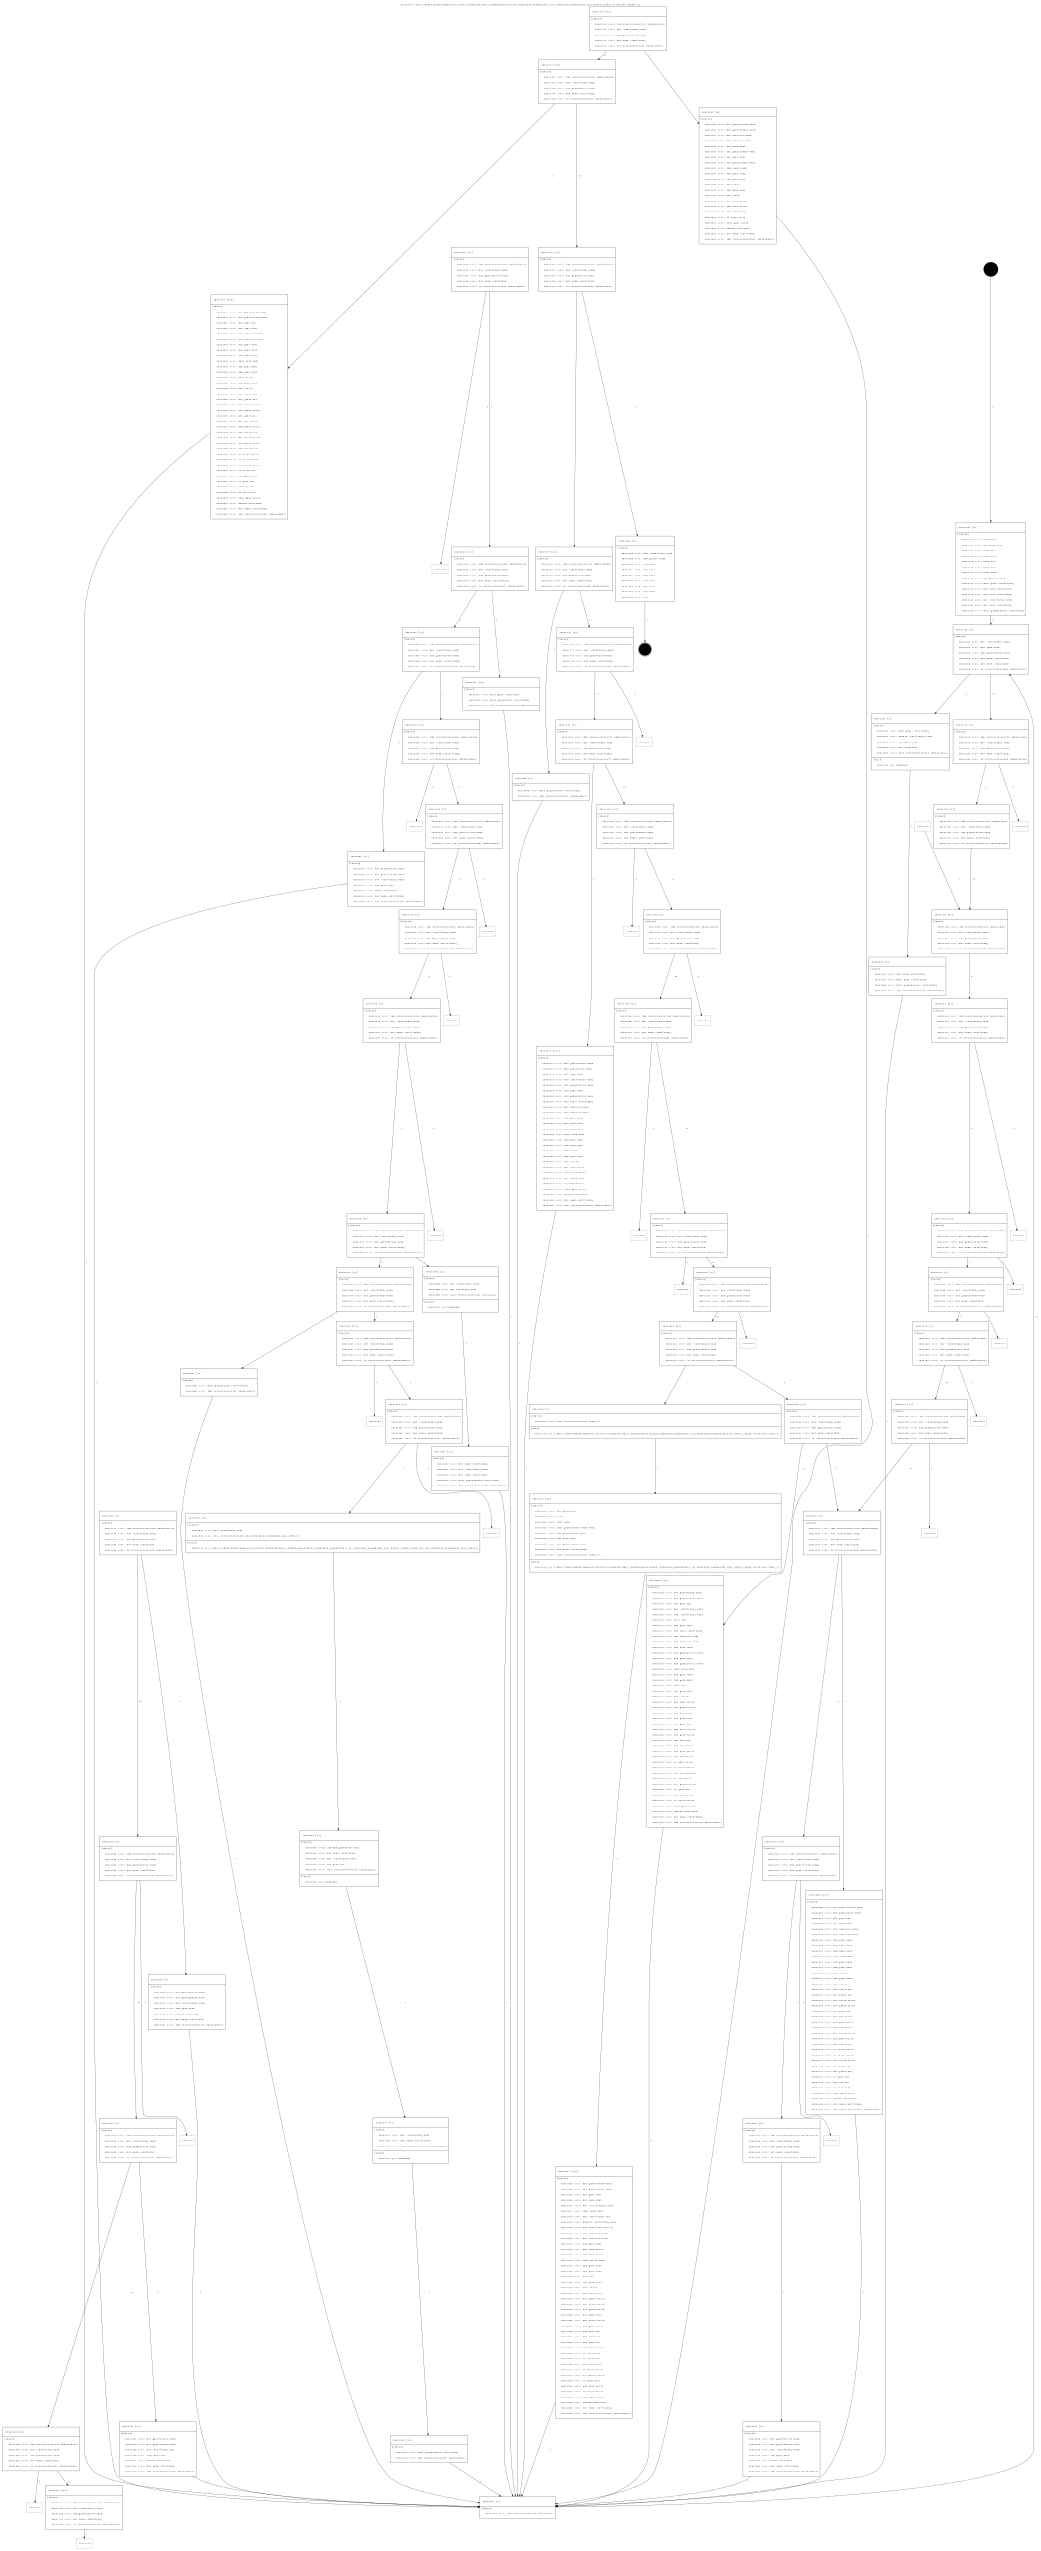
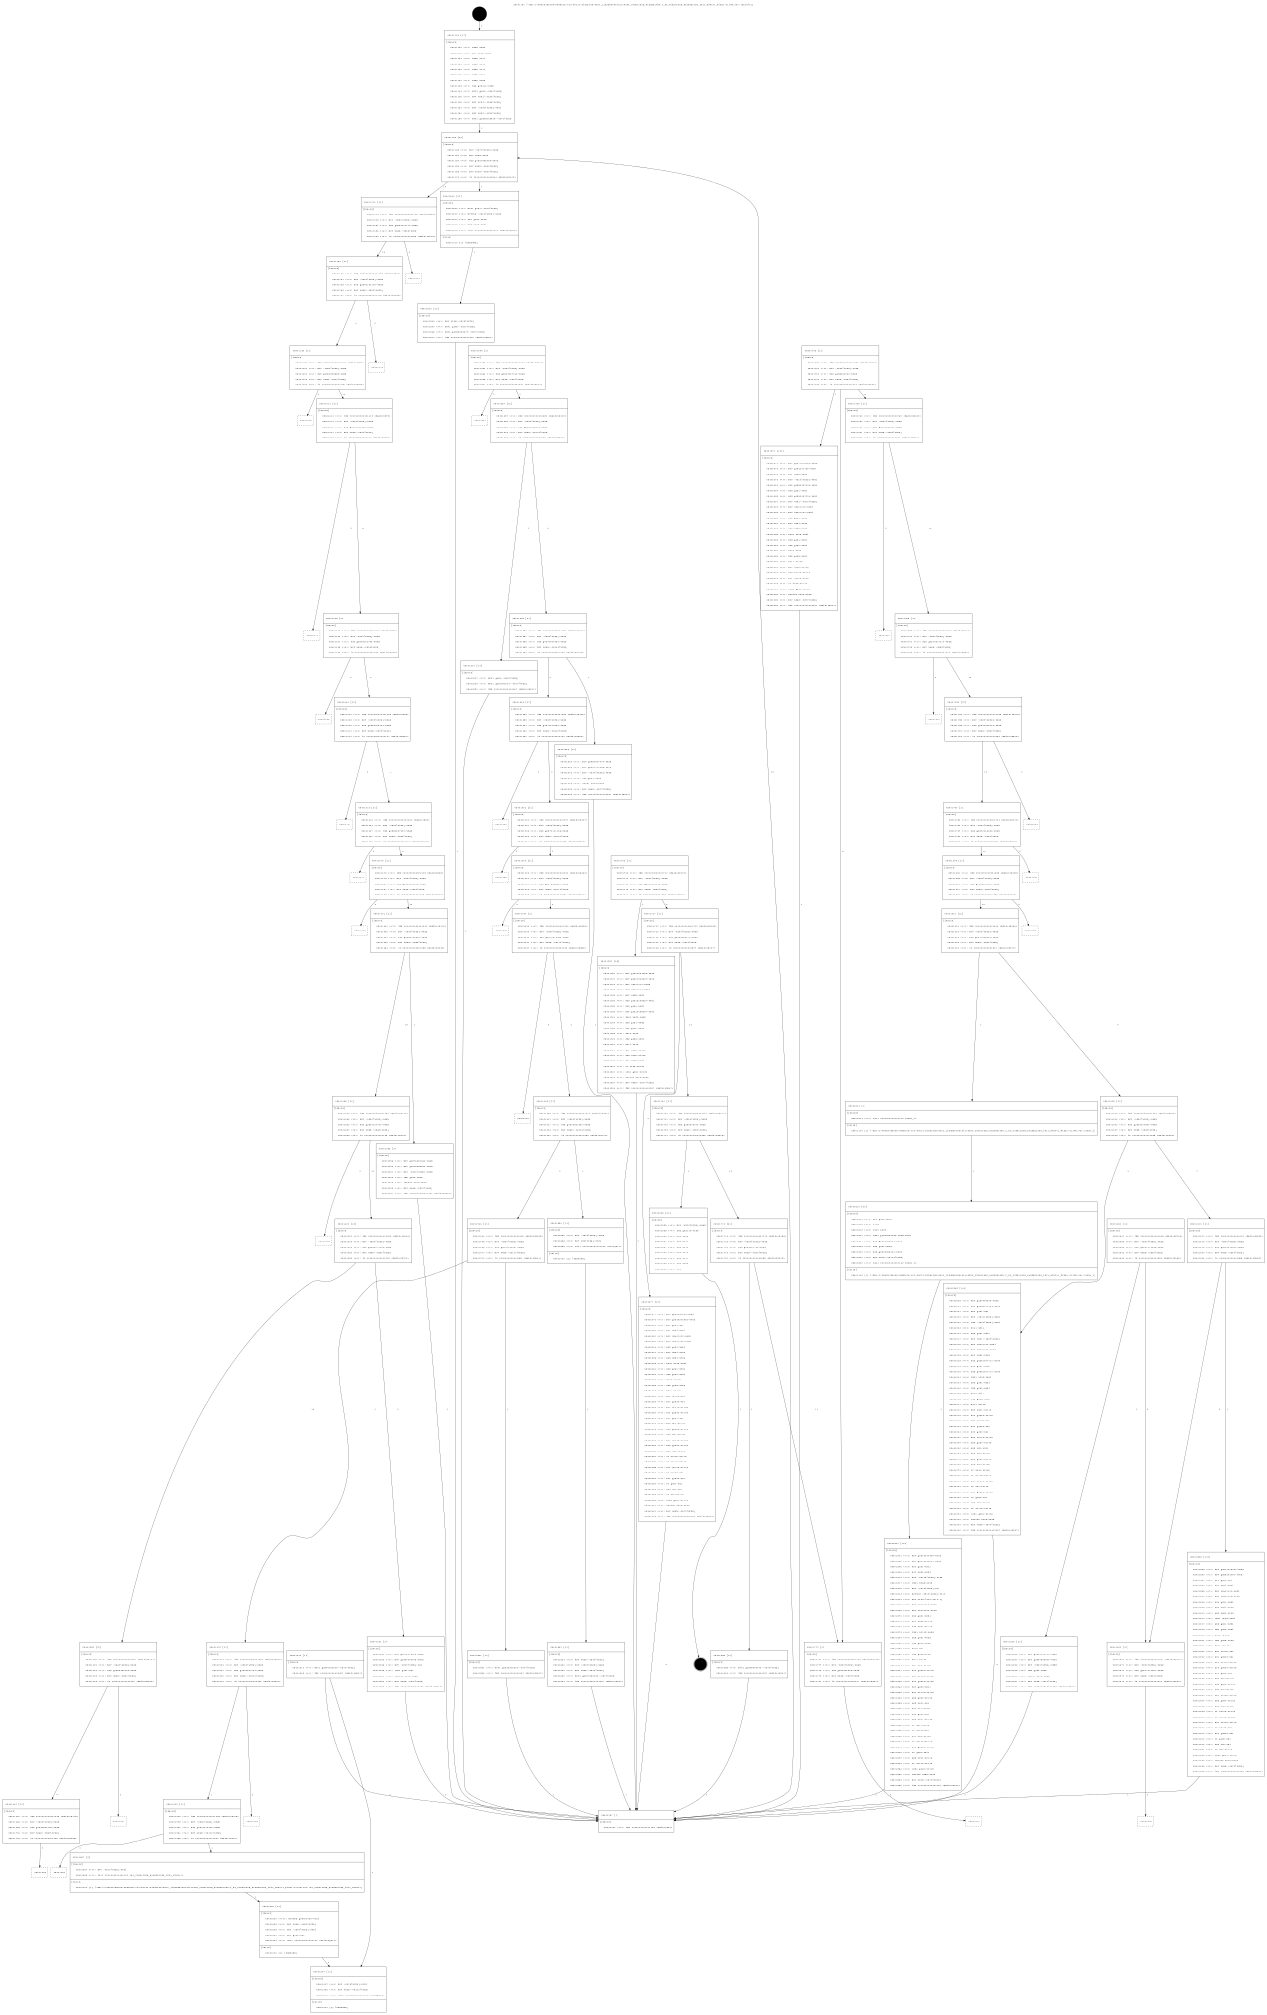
node "0x40225e": added
edge "0x401772 [25]" -> "0x40178b [25]": reversed
edge "0x4022bb" -> "0x4015fb [25]": reversed
edge "0x401678 [25]" -> "0x401853 [25]": now "0x401678 [25]" -> "0x401691 [25]"
edge "0x40186c [25]" -> "0x401885 [25]": reversed
edge "0x401f07 [15]" -> "0x401f16 [12]": reversed
